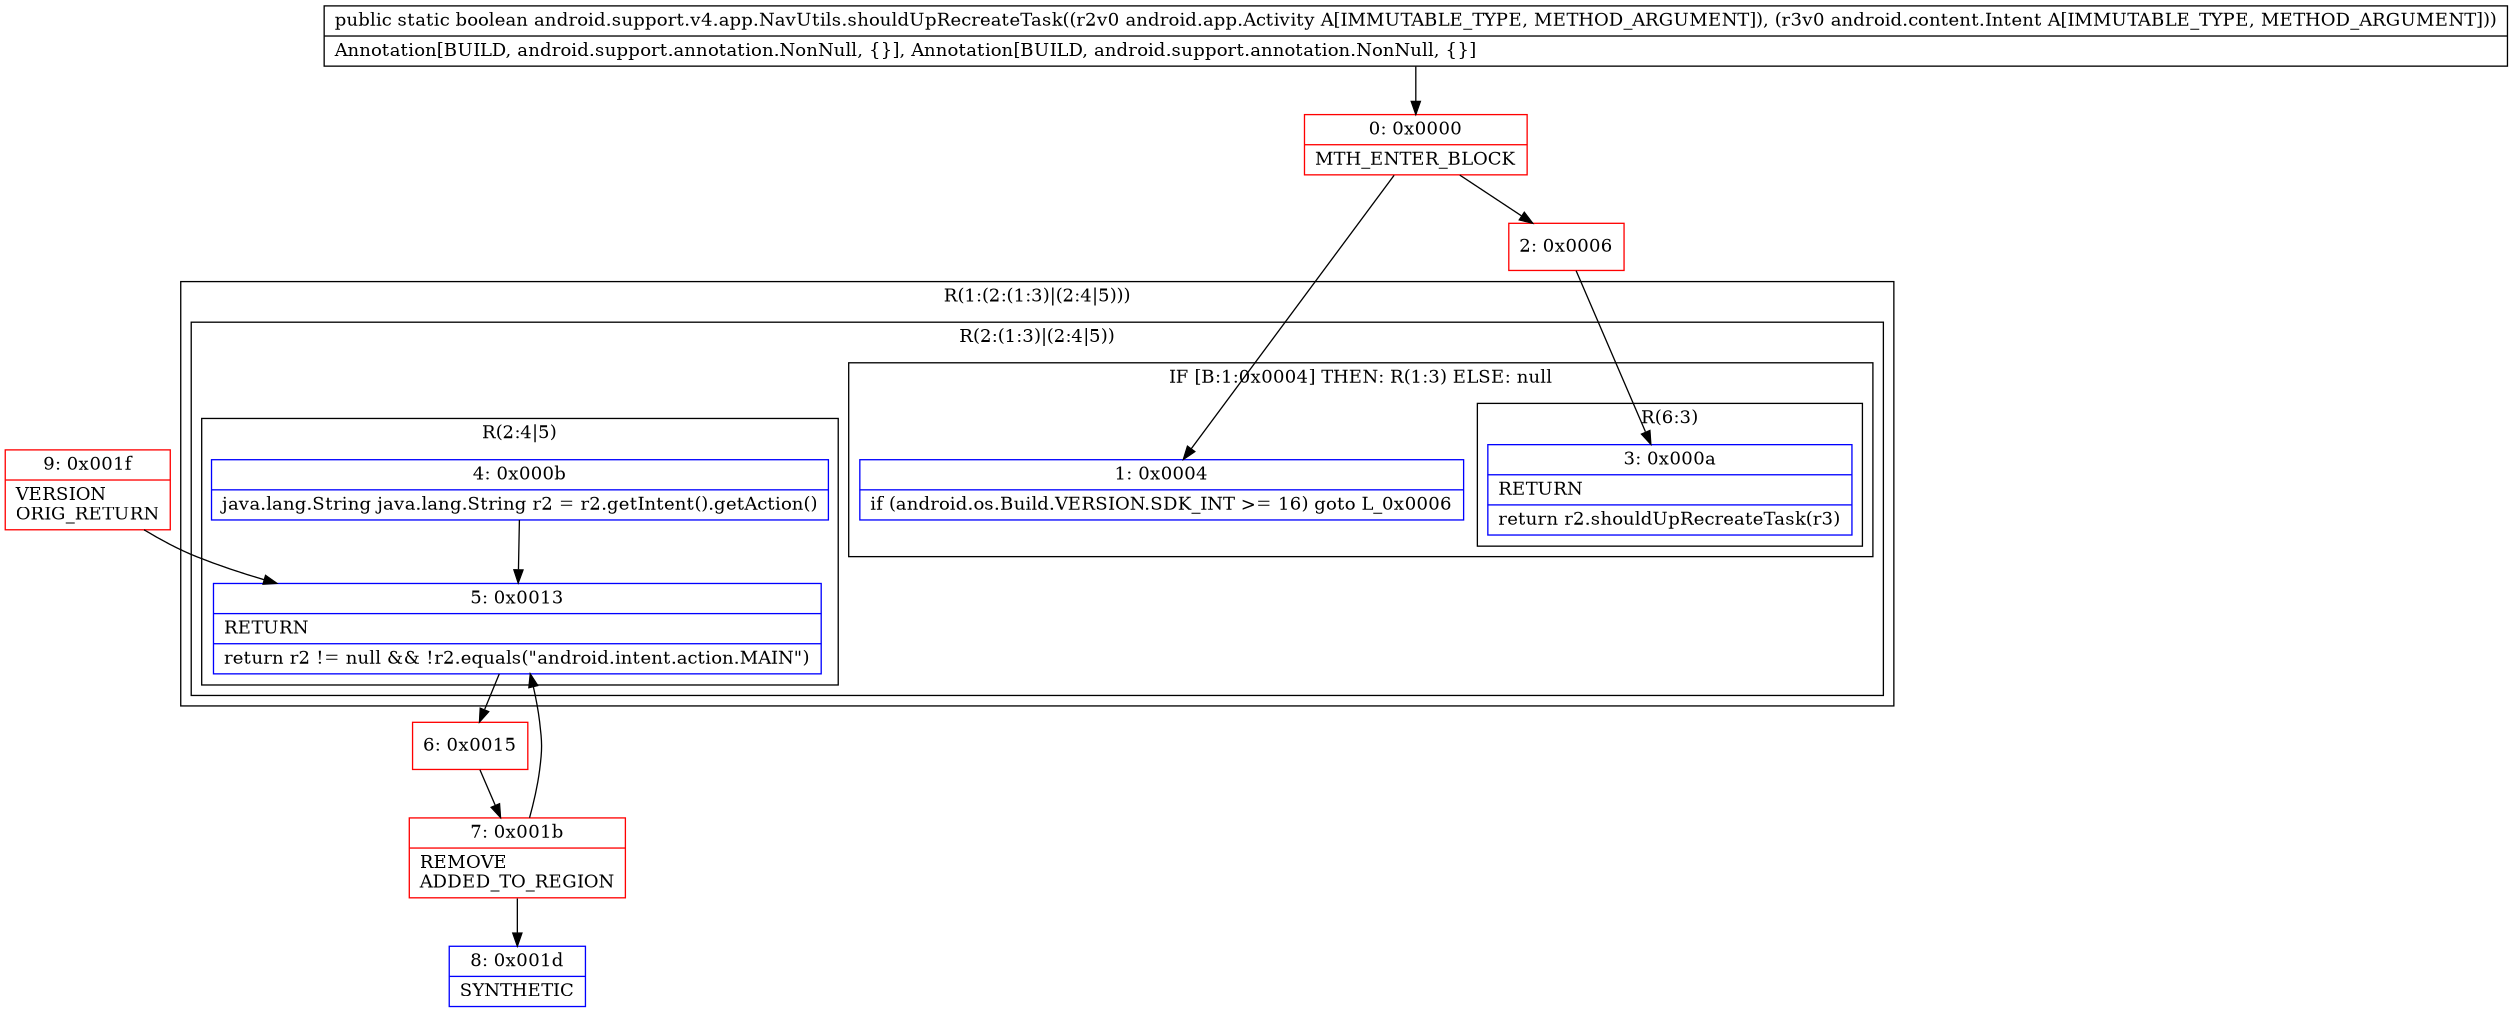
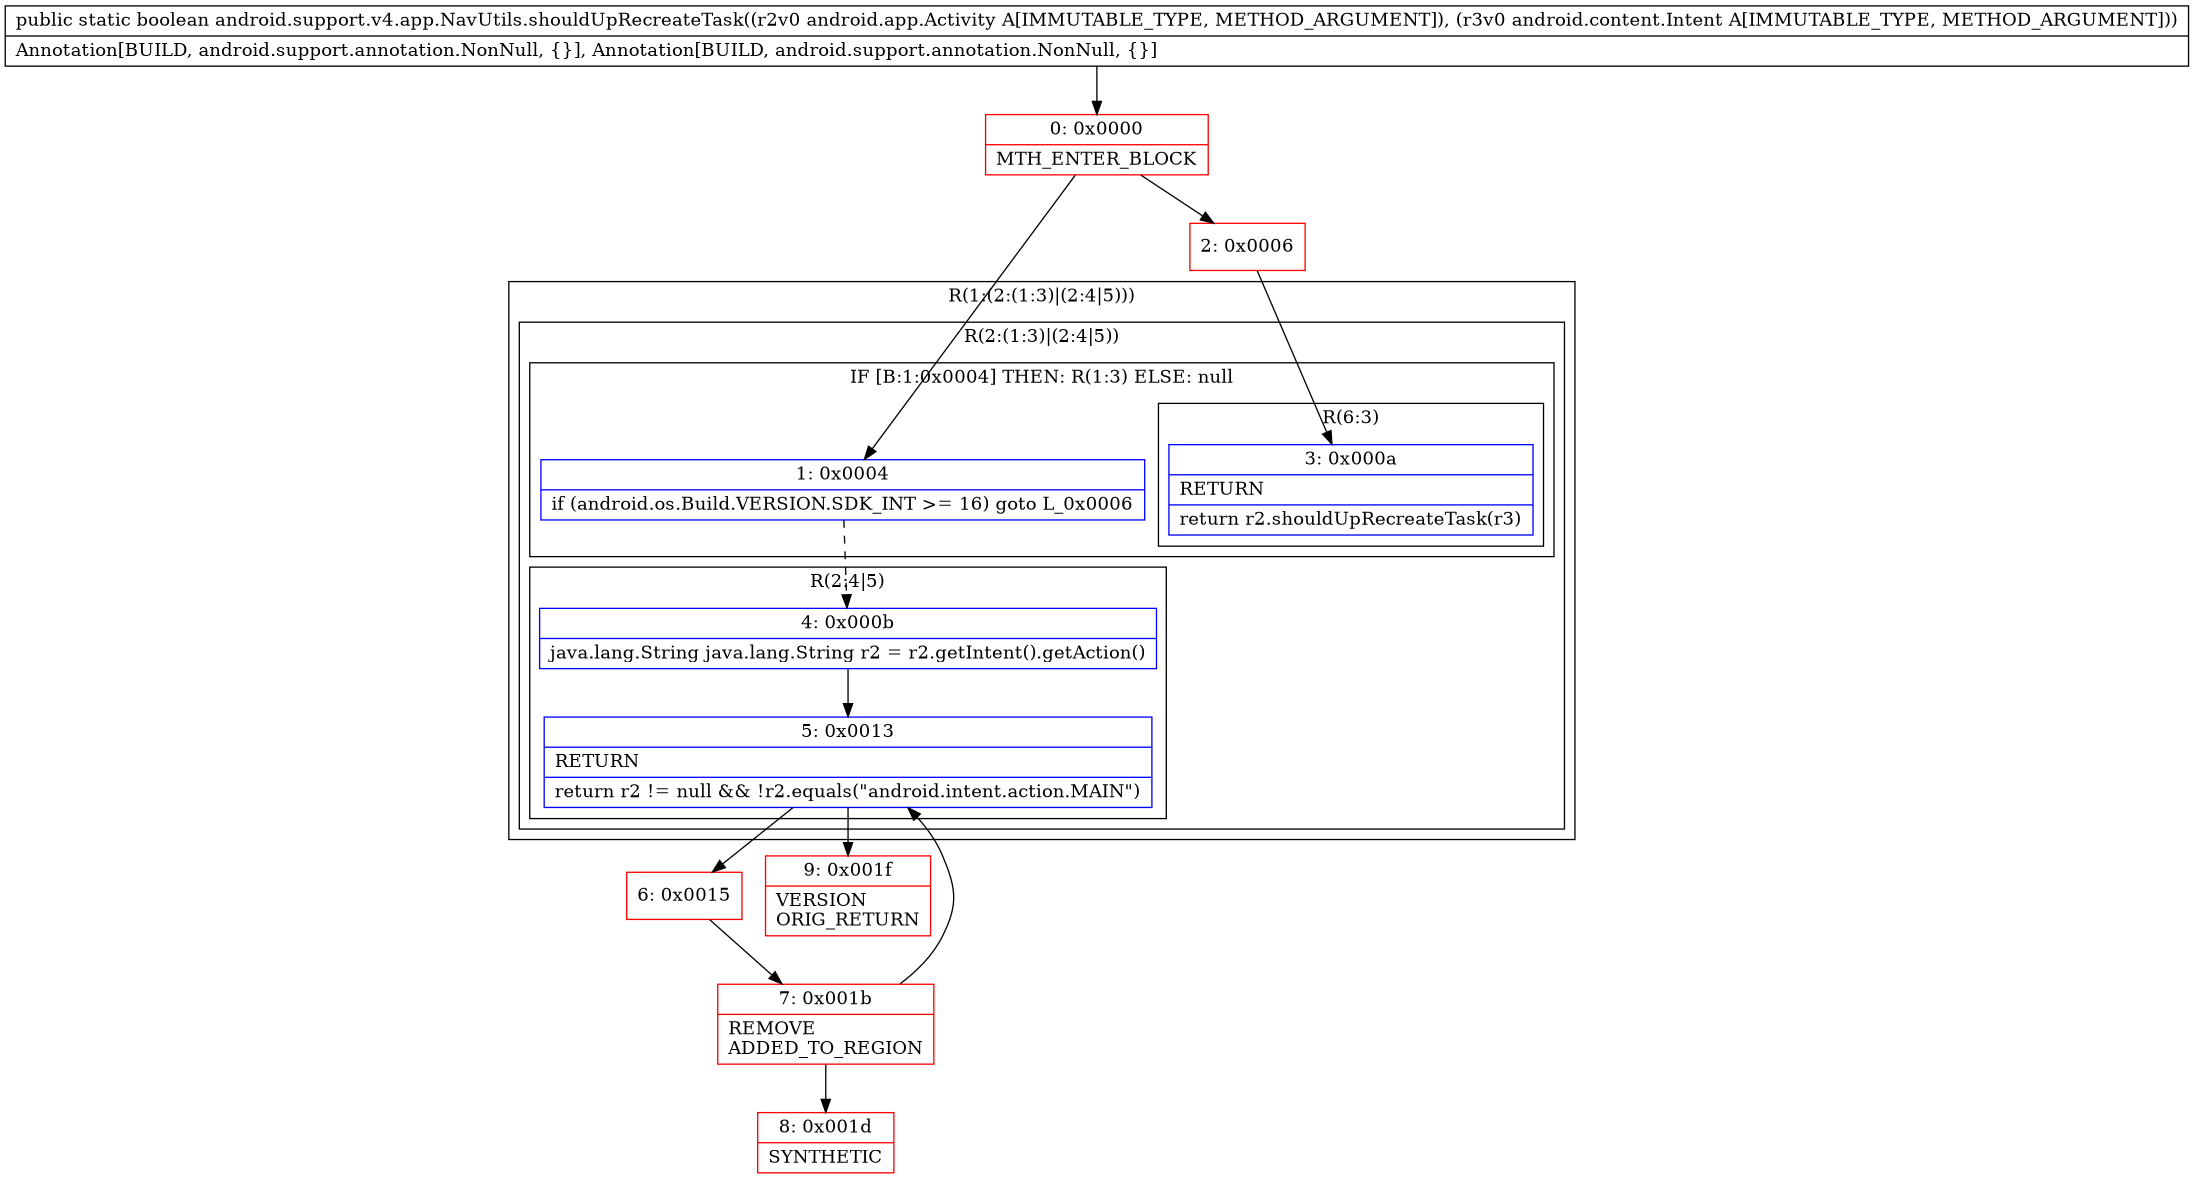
edge "1: 0x0004" -> "4: 0x000b": added
edge "9: 0x001f" -> "5: 0x0013": reversed
node "8: 0x001d": color blue -> red
